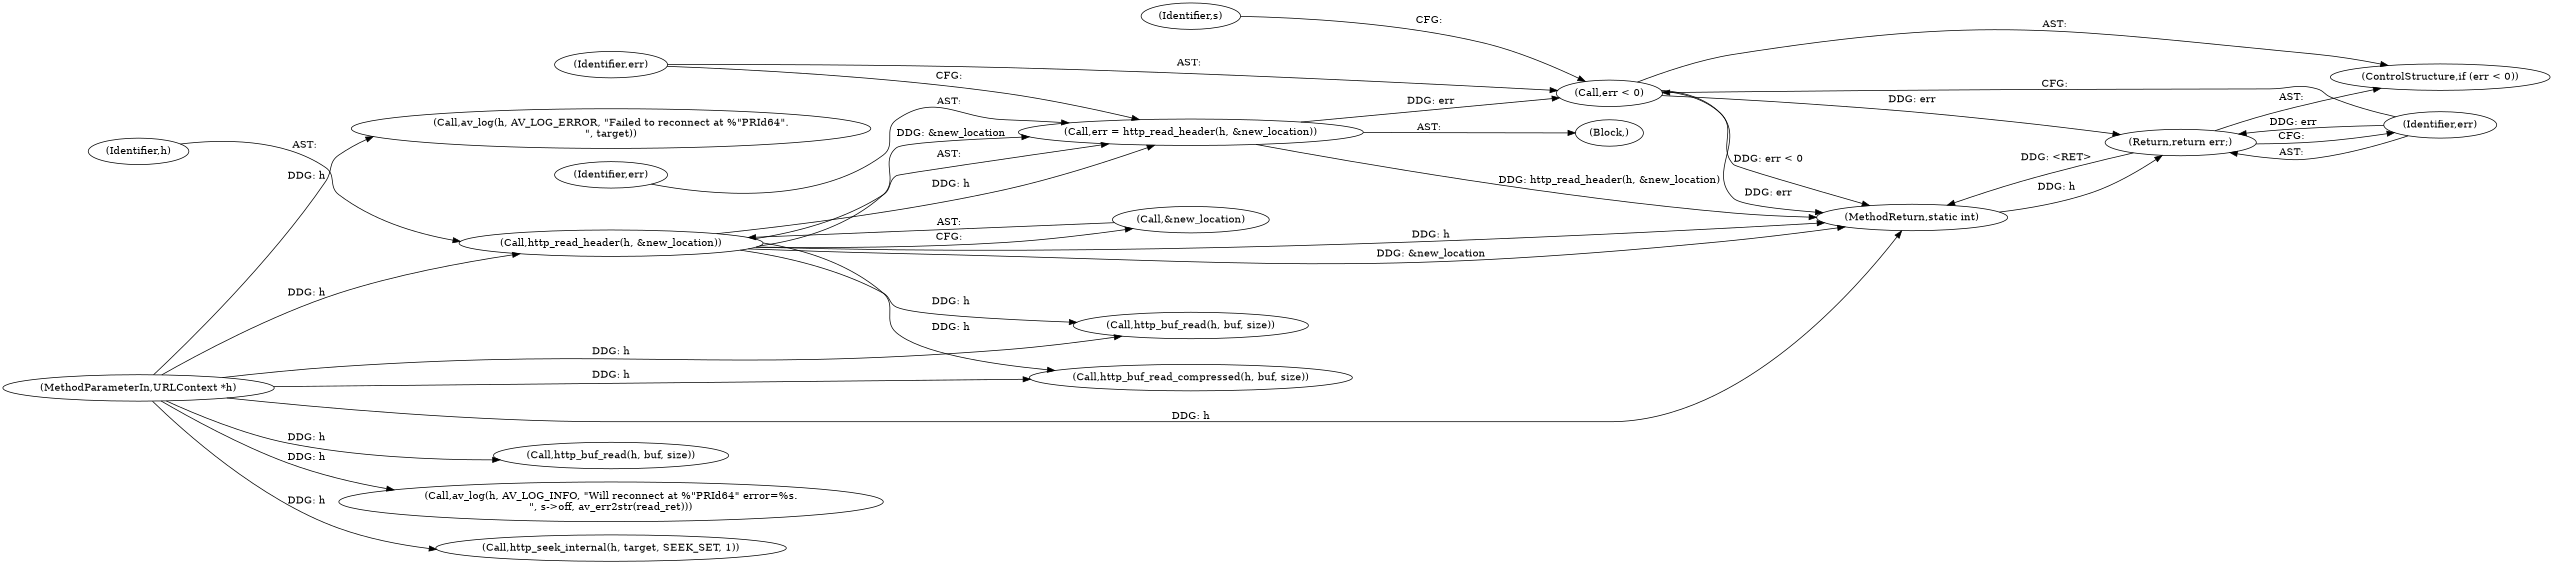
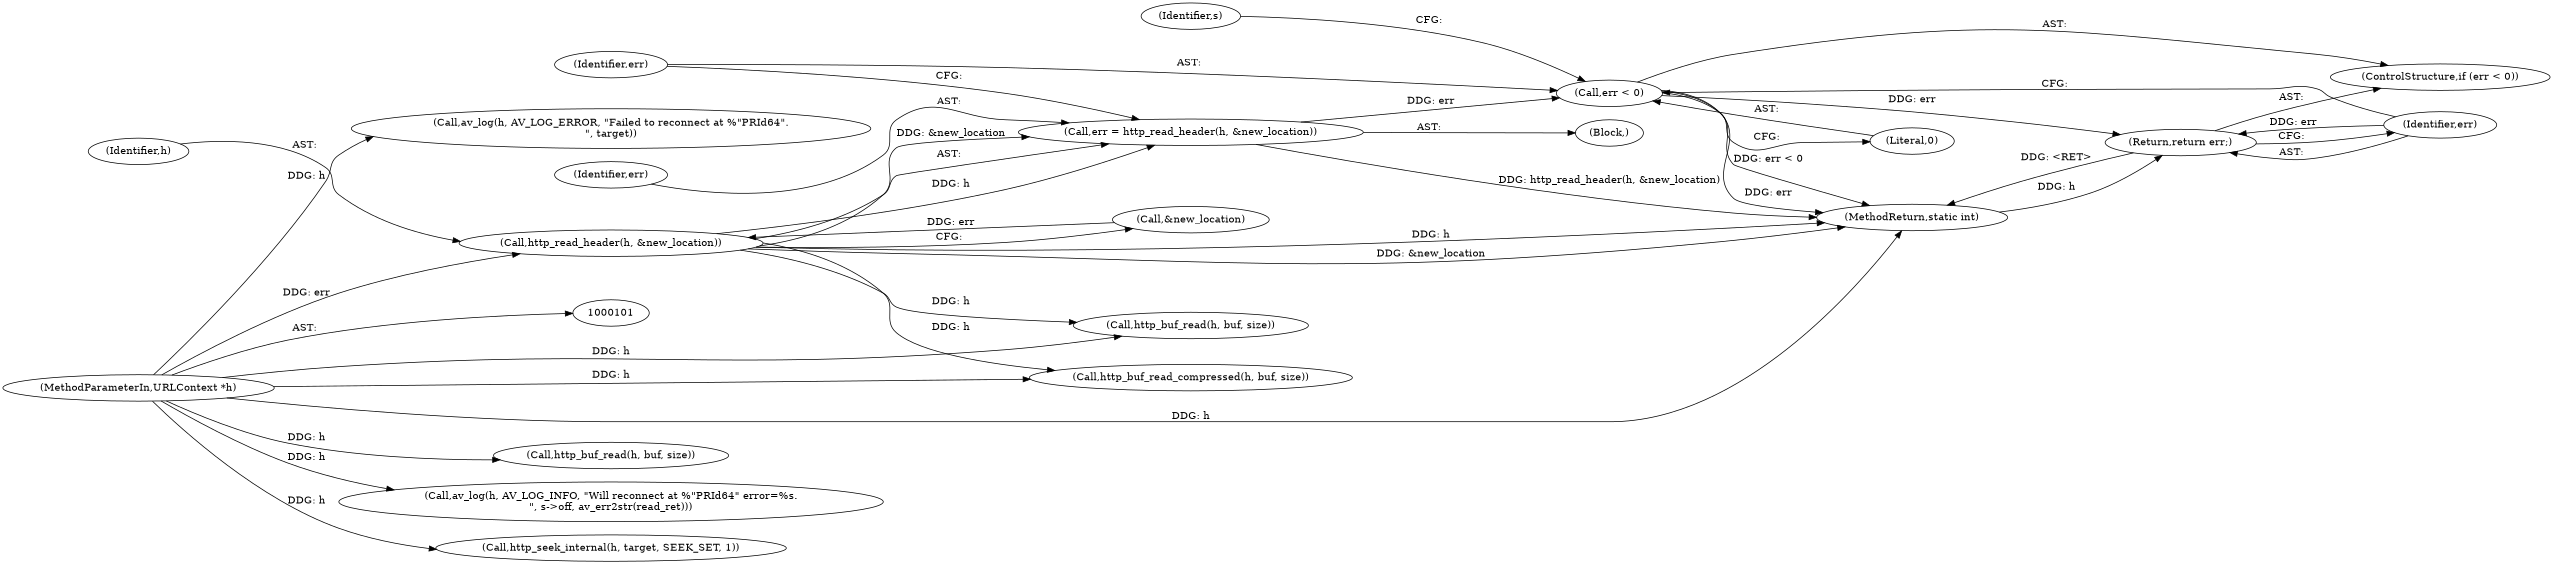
node "(Literal,0)": added
edge "(Call,&new_location)" -> "(Call,http_read_header(h, &new_location))": label "AST: " -> "DDG: err"
edge "(MethodParameterIn,URLContext *h)" -> "(Call,http_read_header(h, &new_location))": label "DDG: h" -> "DDG: err"
node "1000101": added
